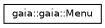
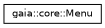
node "gaia::gaia::Menu": label "gaia::gaia::Menu" -> "gaia::core::Menu"
